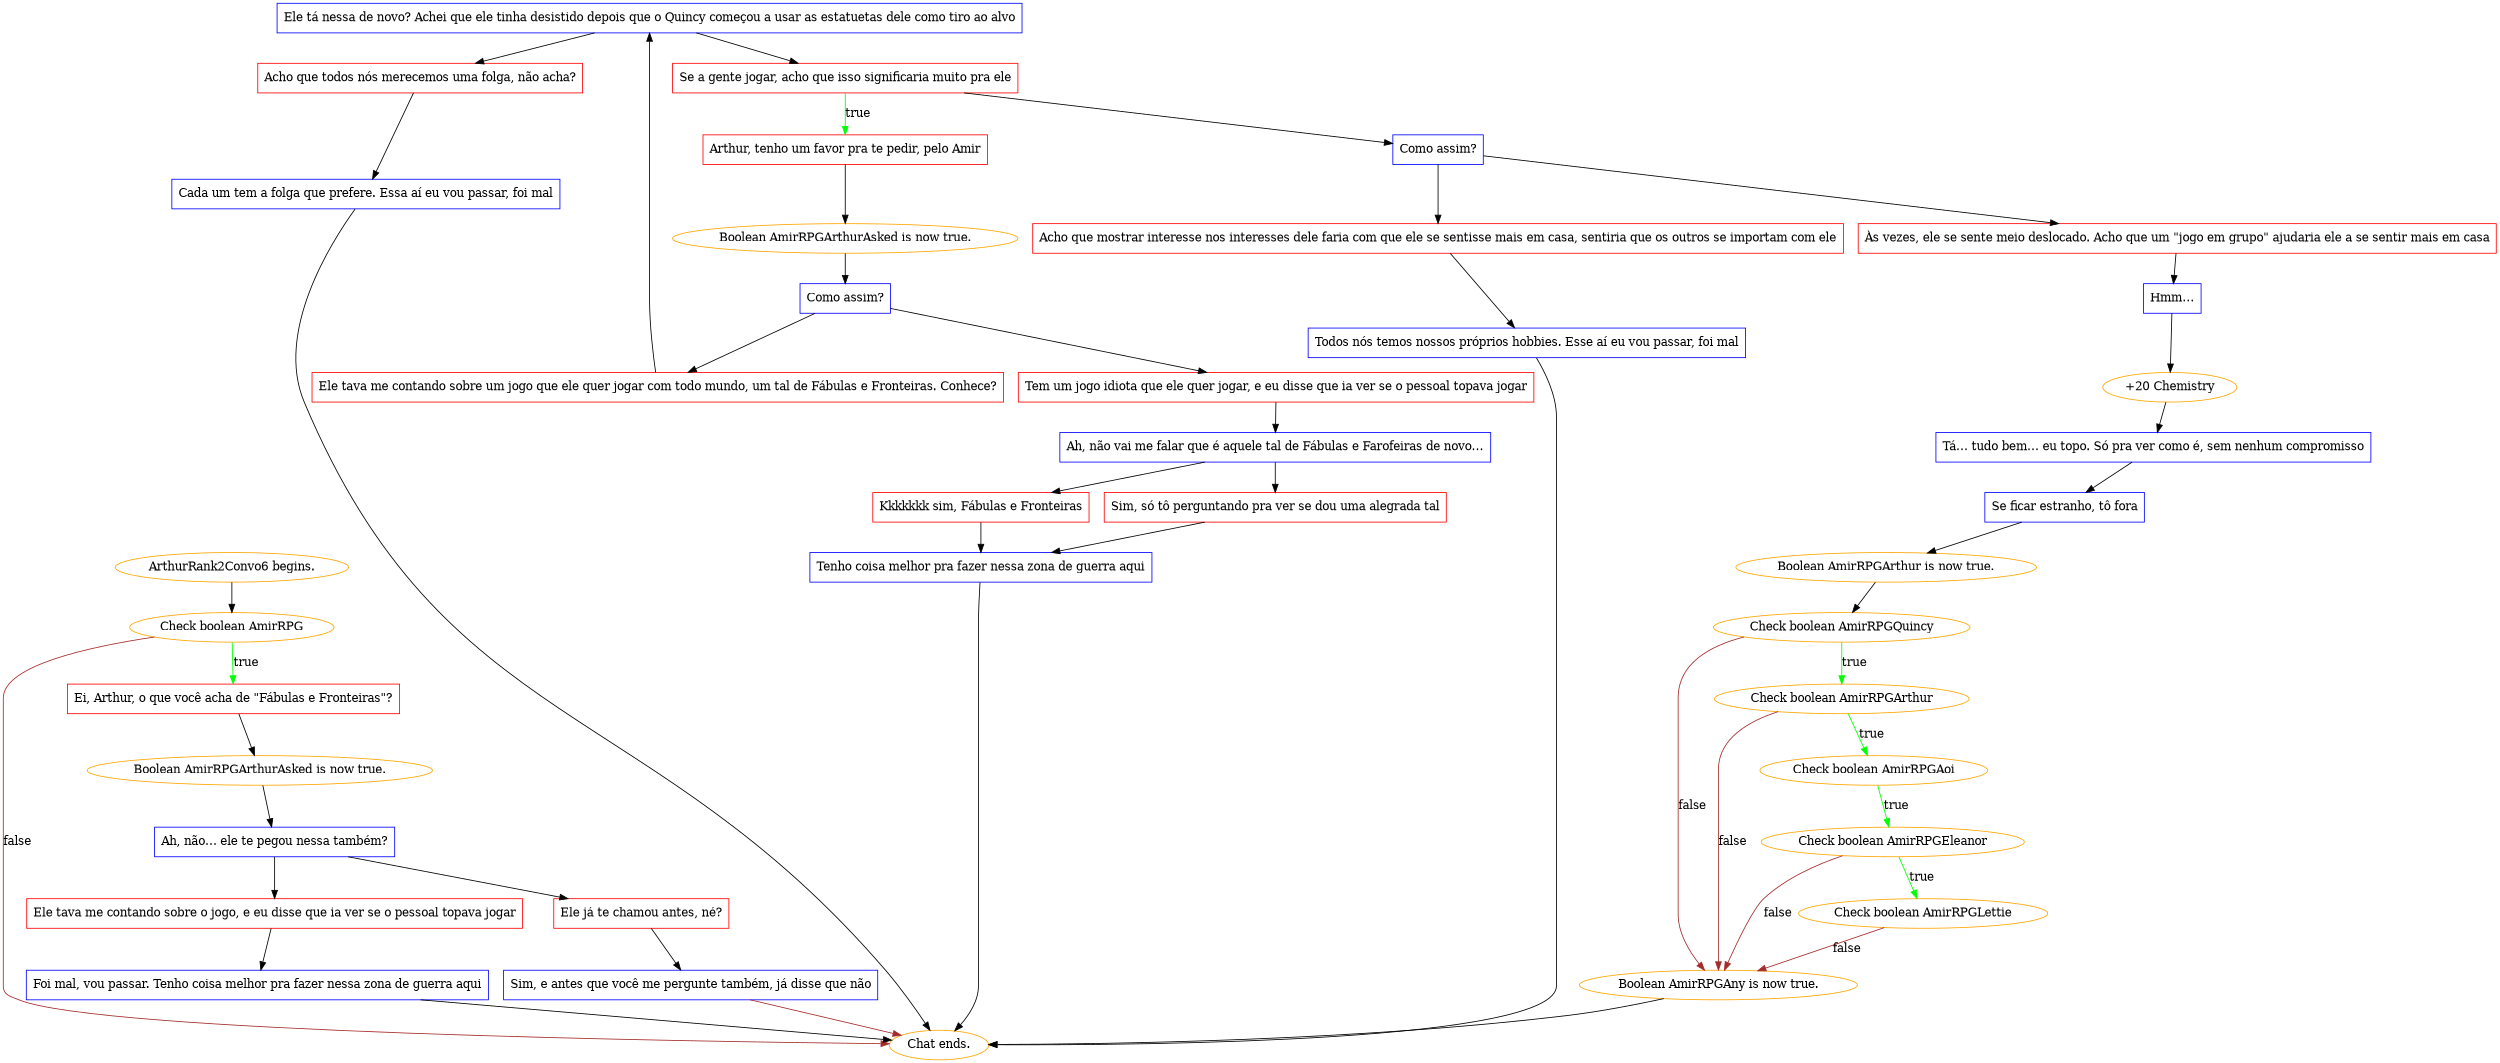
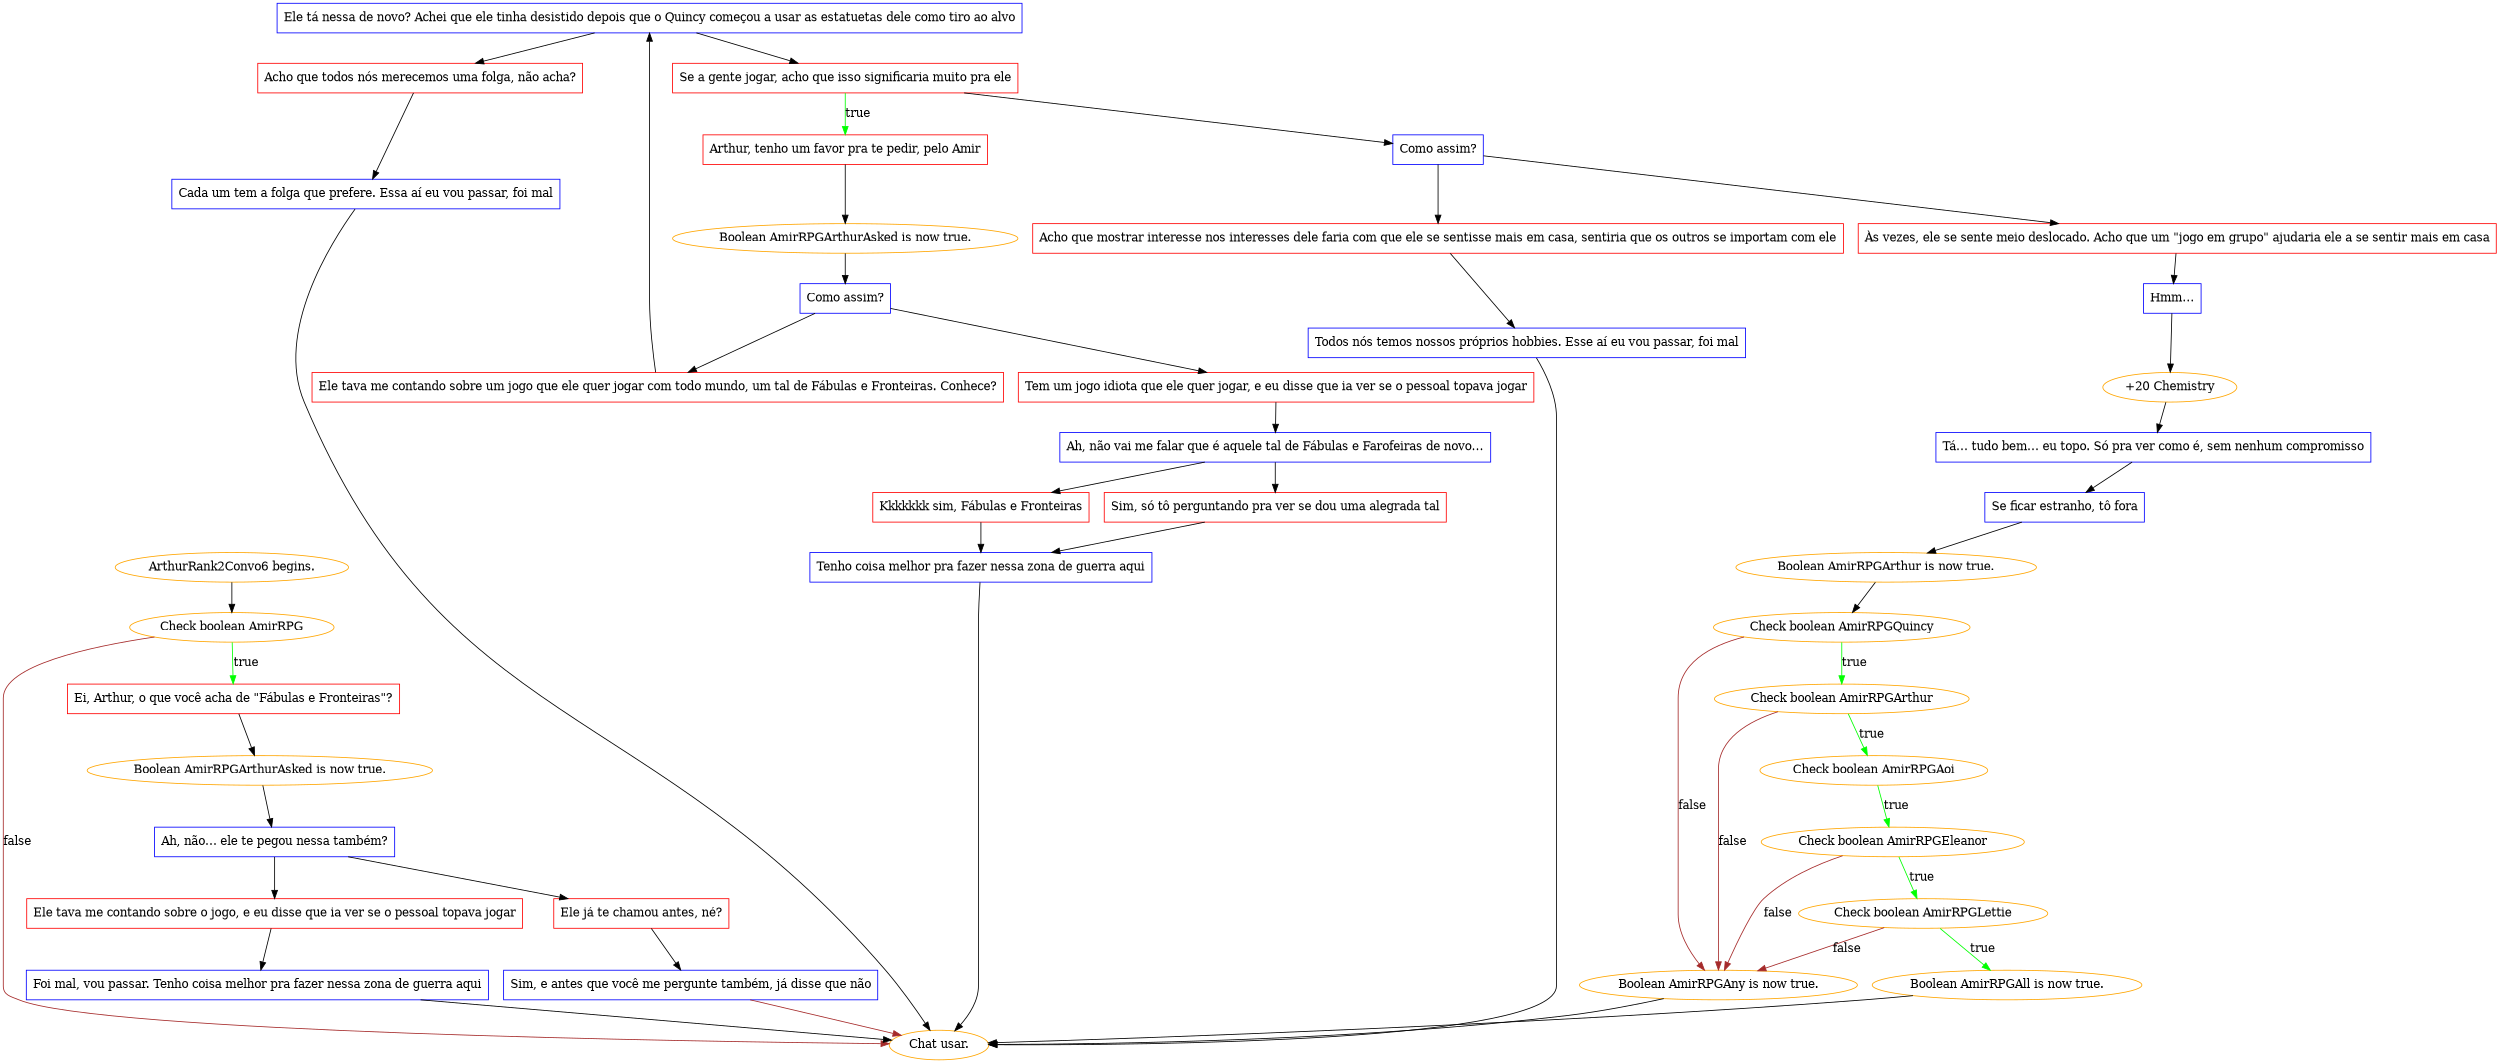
node "Boolean AmirRPGAll is now true.": added
node "Chat ends.": label "Chat ends." -> "Chat usar."
